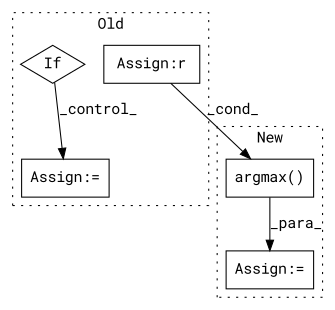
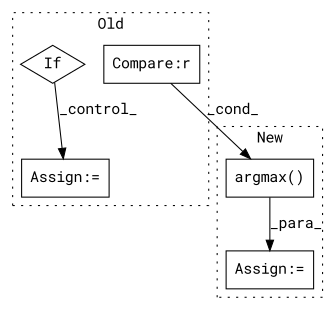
node "Assign:r": label "Assign:r" -> "Compare:r"
